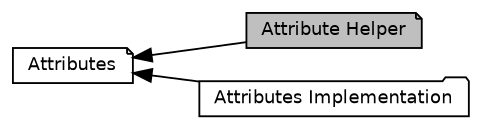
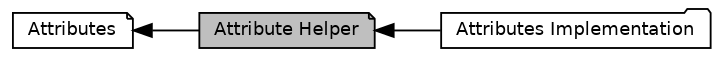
edge "Attributes Implementation" -> "Attributes": now "Attributes Implementation" -> "Attribute Helper"
